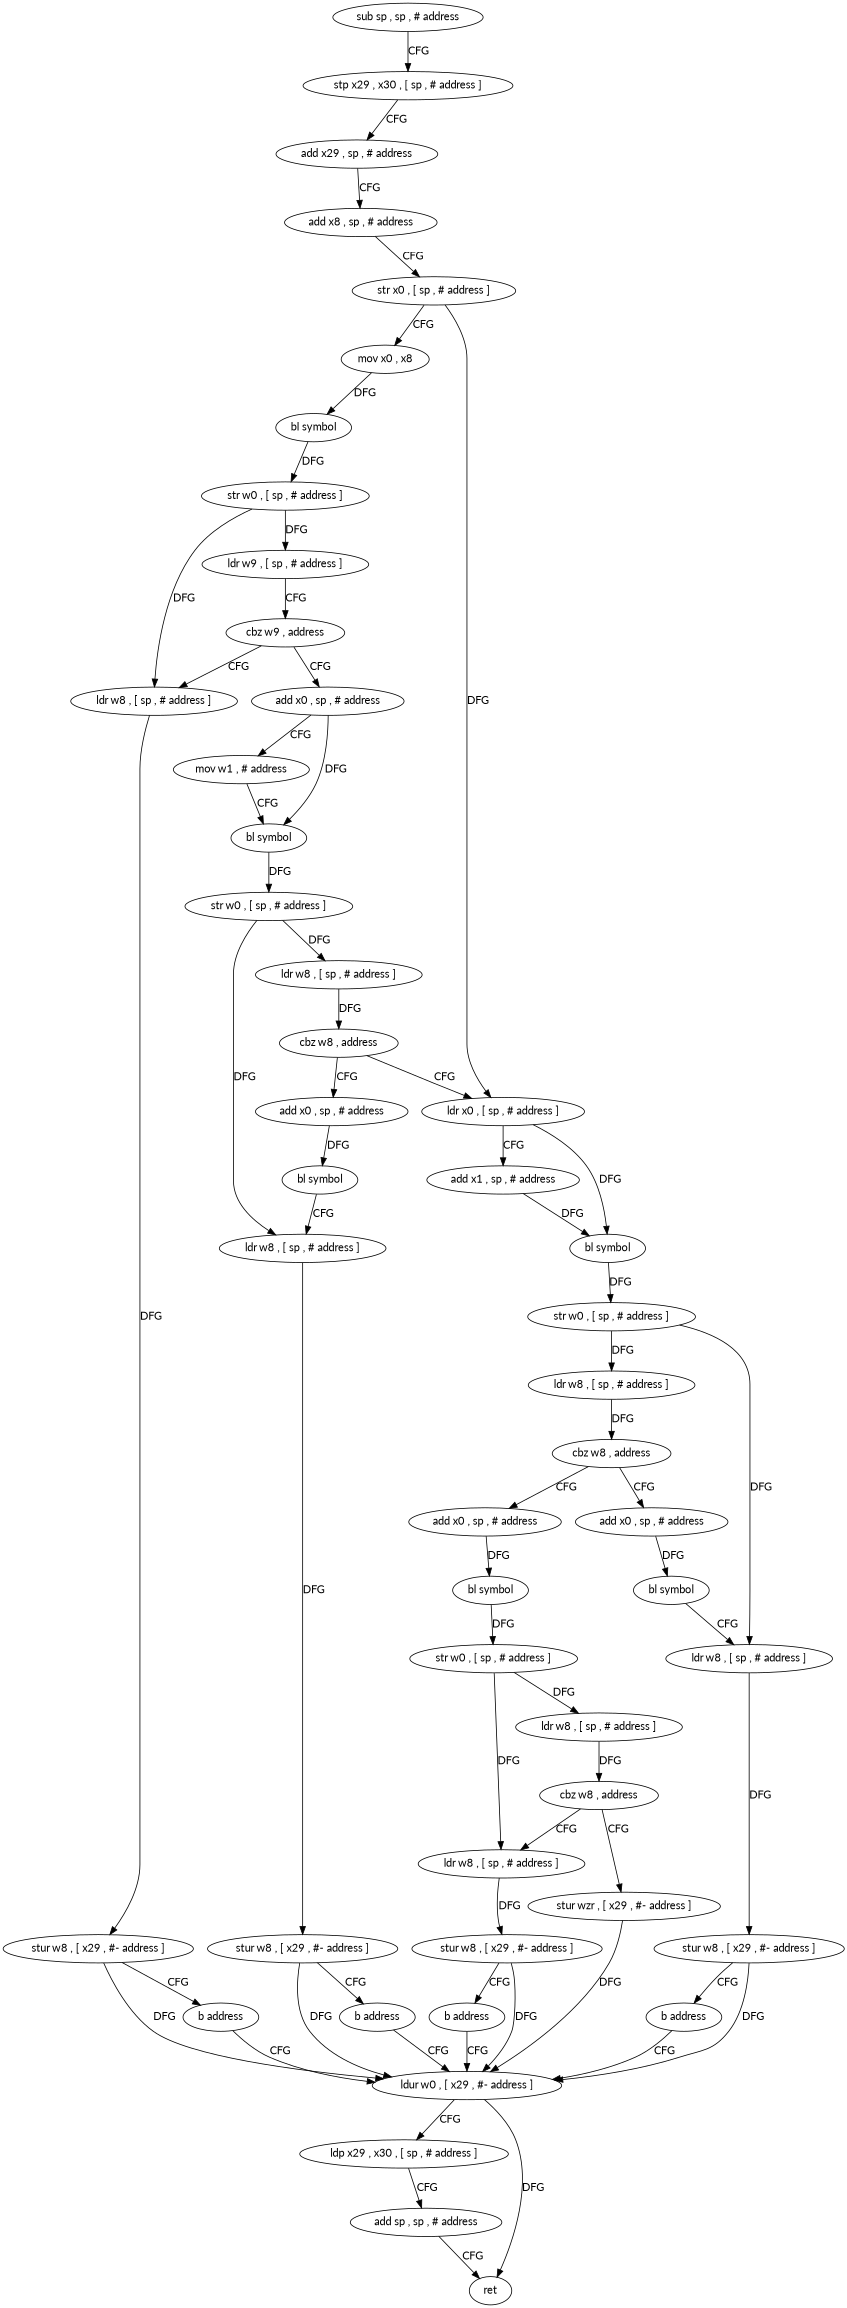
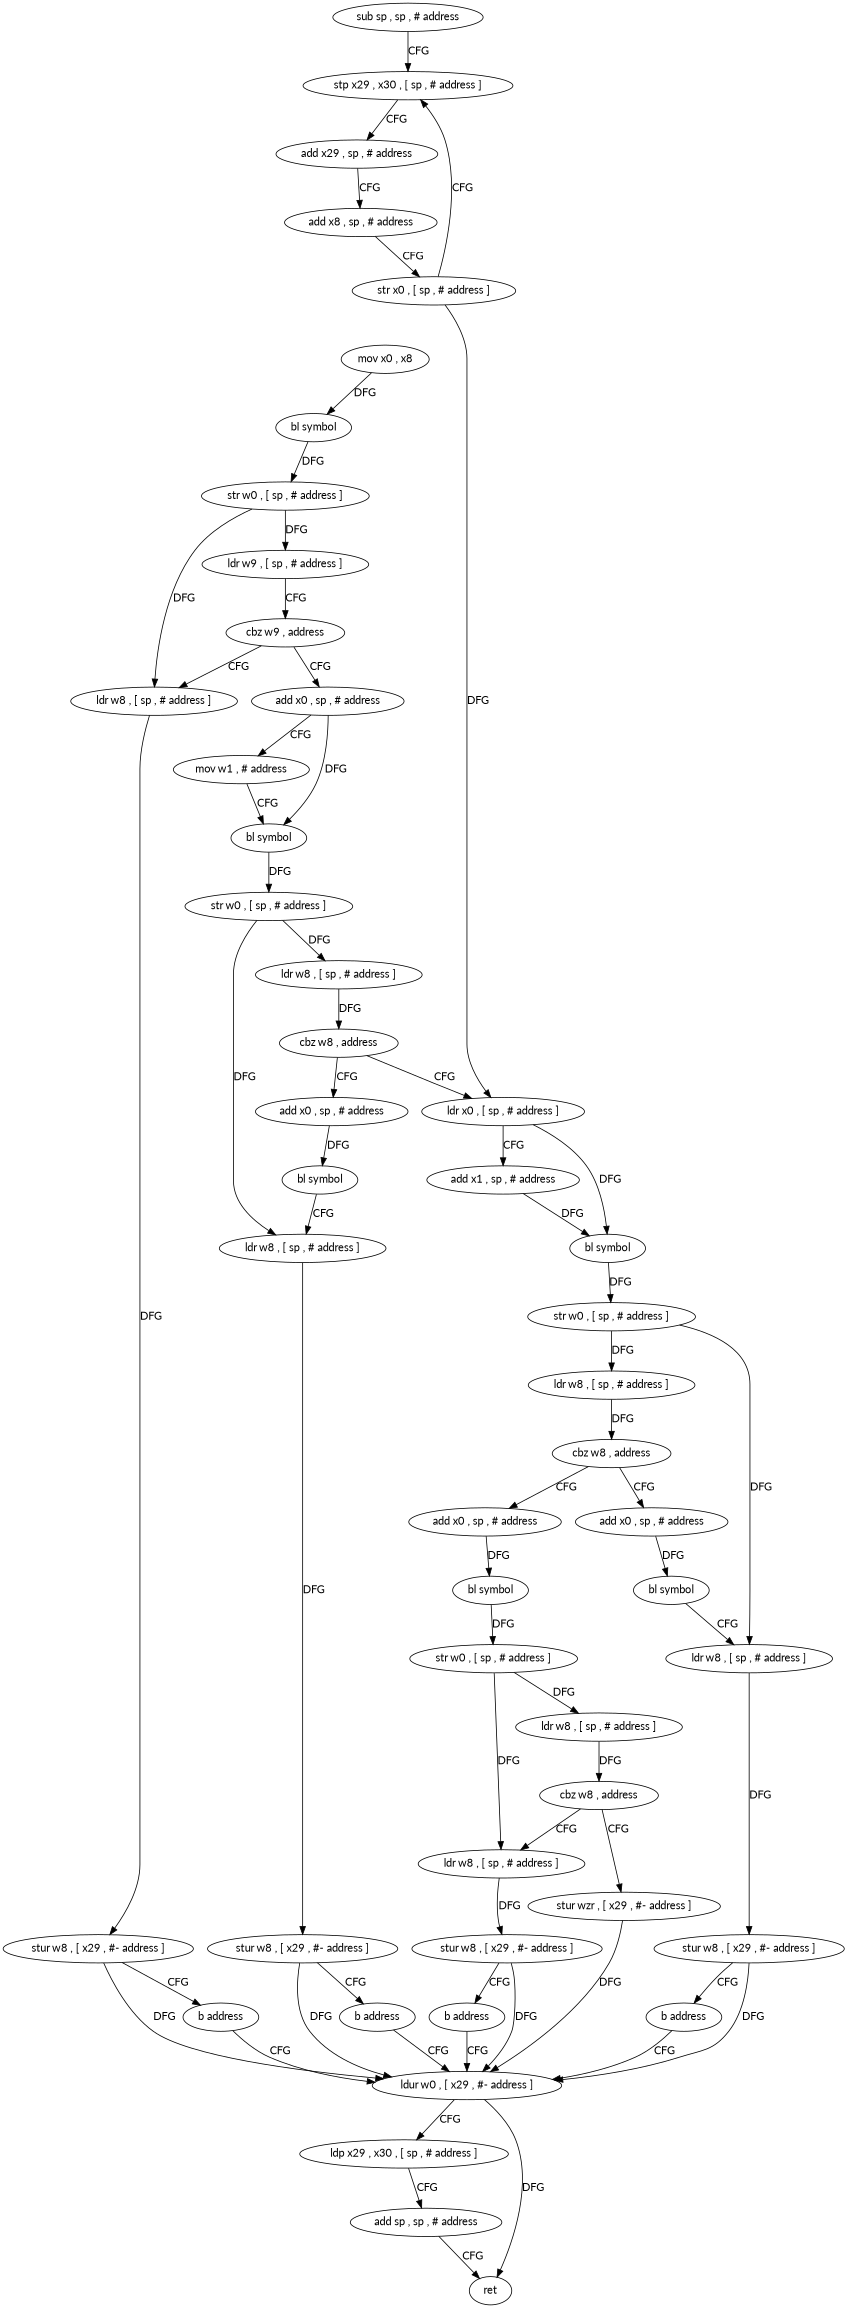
edge "str x0 , [ sp , # address ]" -> "mov x0 , x8": now "str x0 , [ sp , # address ]" -> "stp x29 , x30 , [ sp , # address ]"
